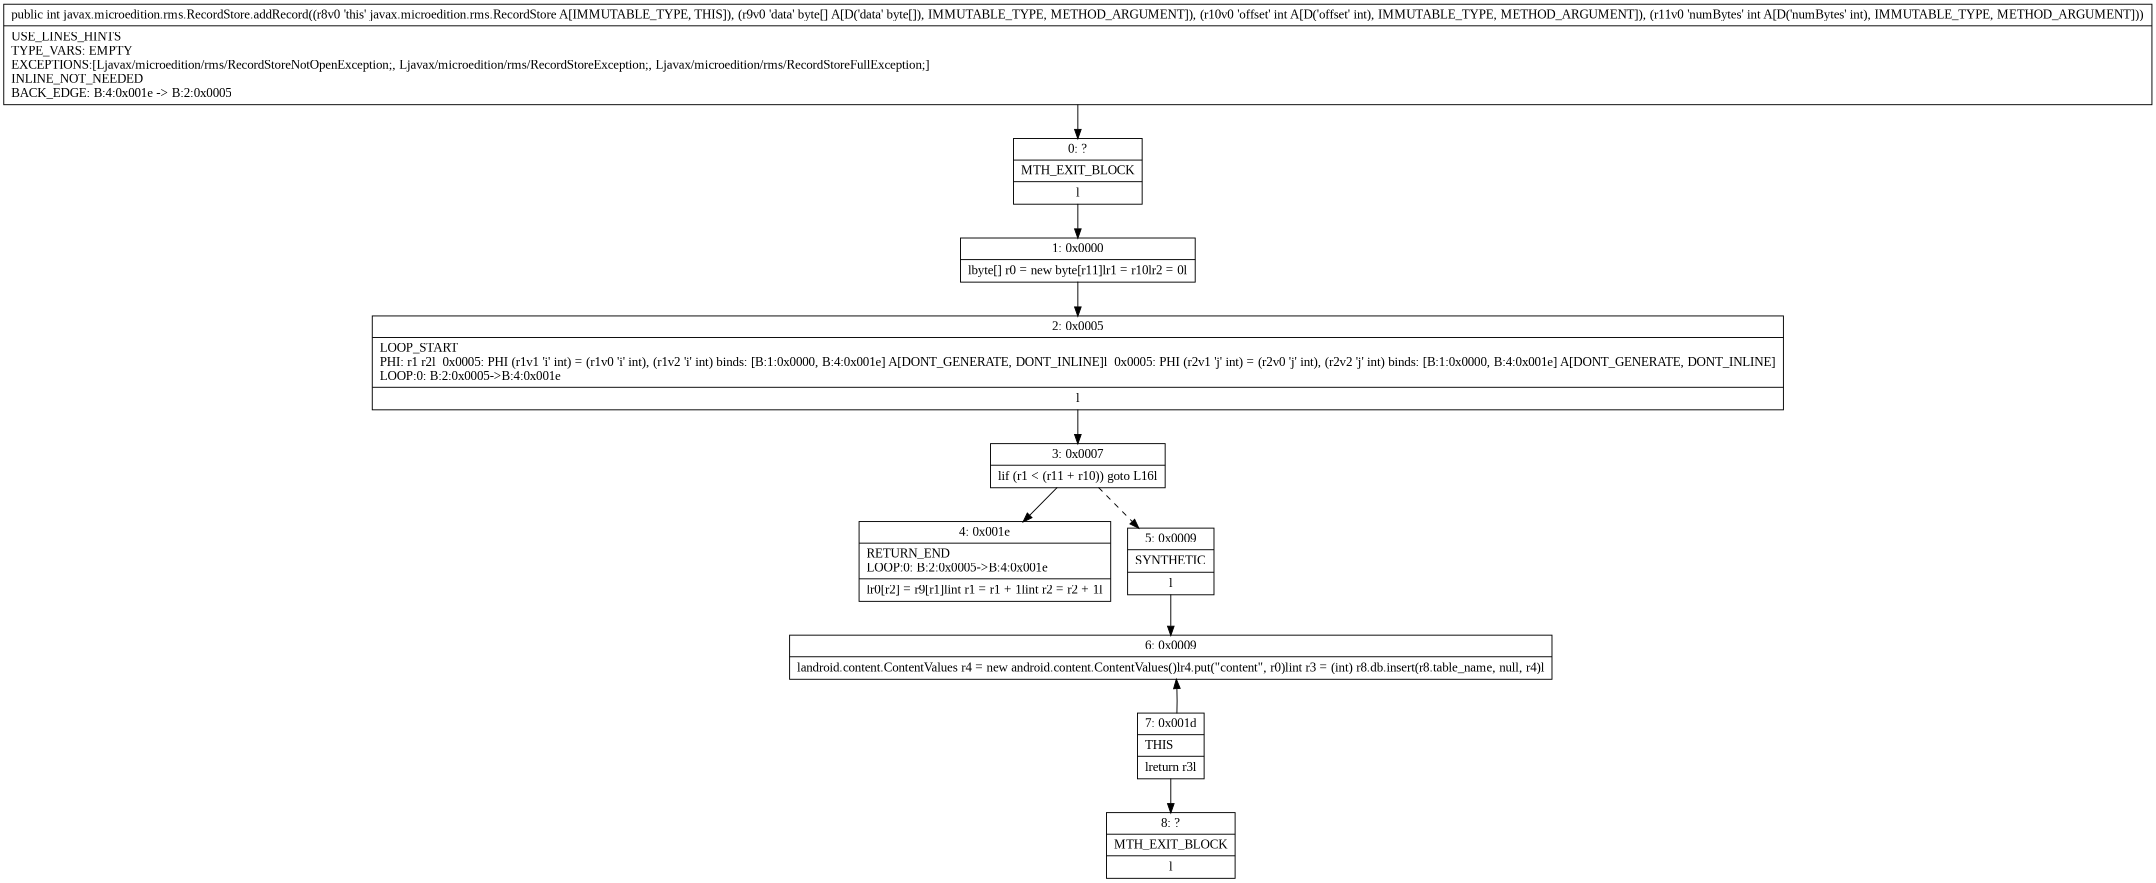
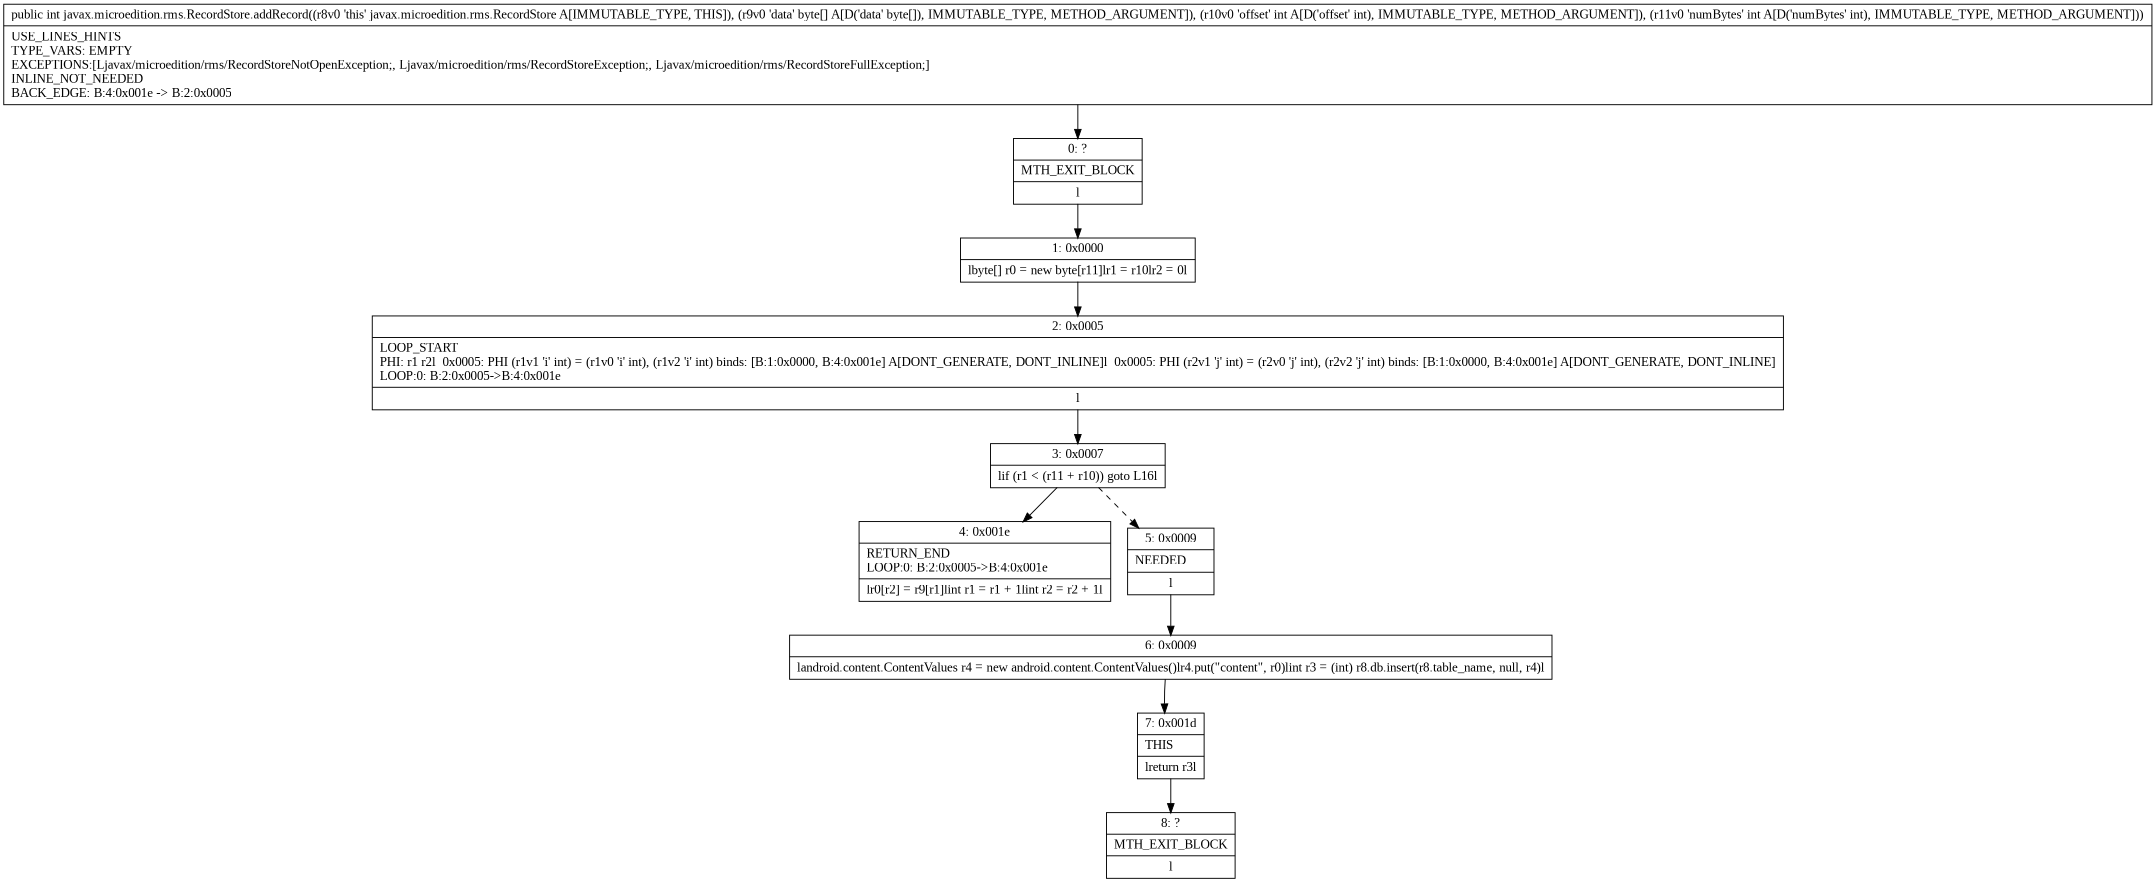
node "5: 0x0009": text "SYNTHETIC" -> "NEEDED"
edge "7: 0x001d" -> "6: 0x0009": reversed
